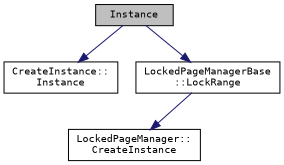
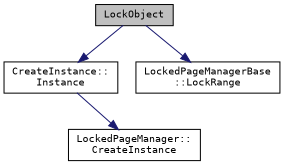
node "Instance": label "Instance" -> "LockObject"
edge "LockedPageManagerBase ::LockRange" -> "LockedPageManager:: CreateInstance": now "CreateInstance:: Instance" -> "LockedPageManager:: CreateInstance"
